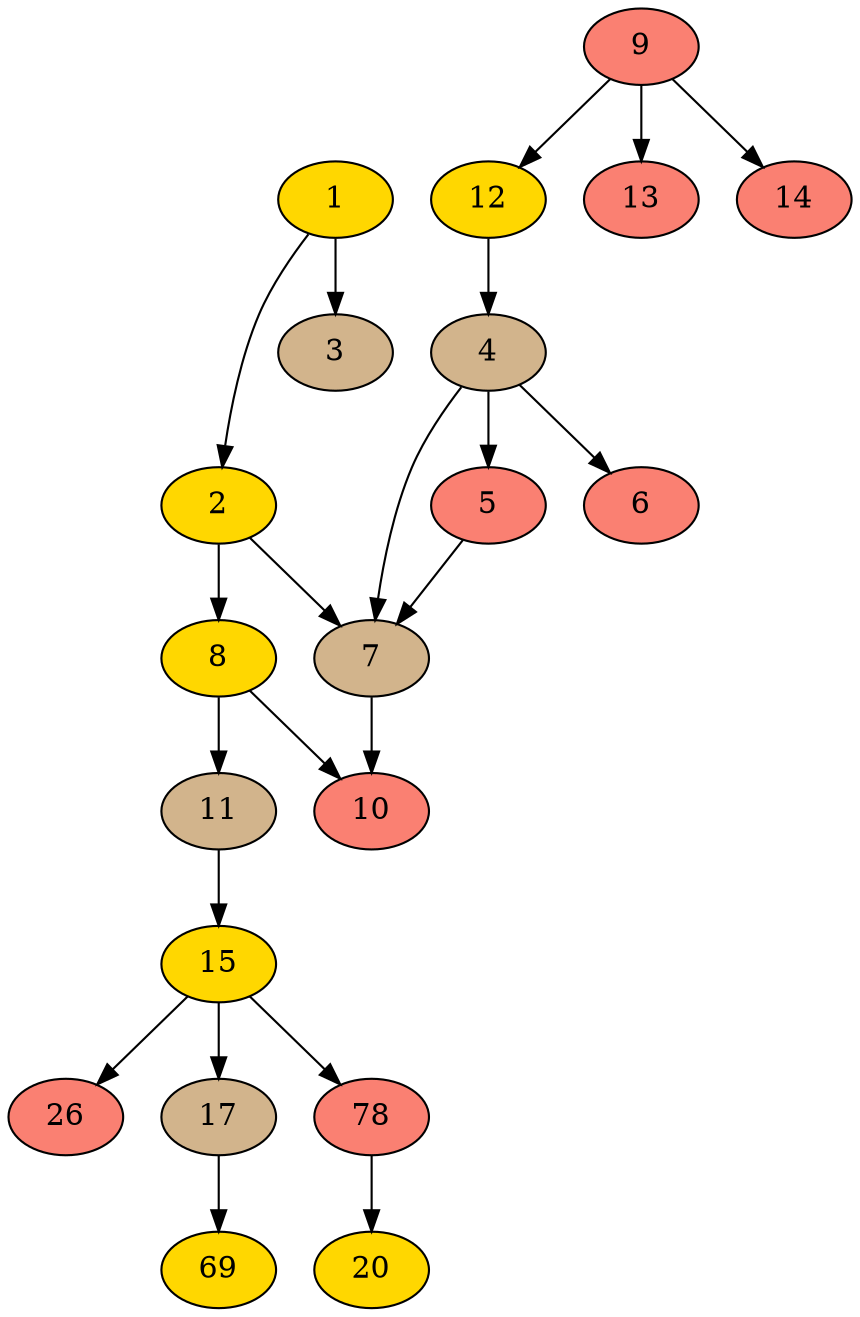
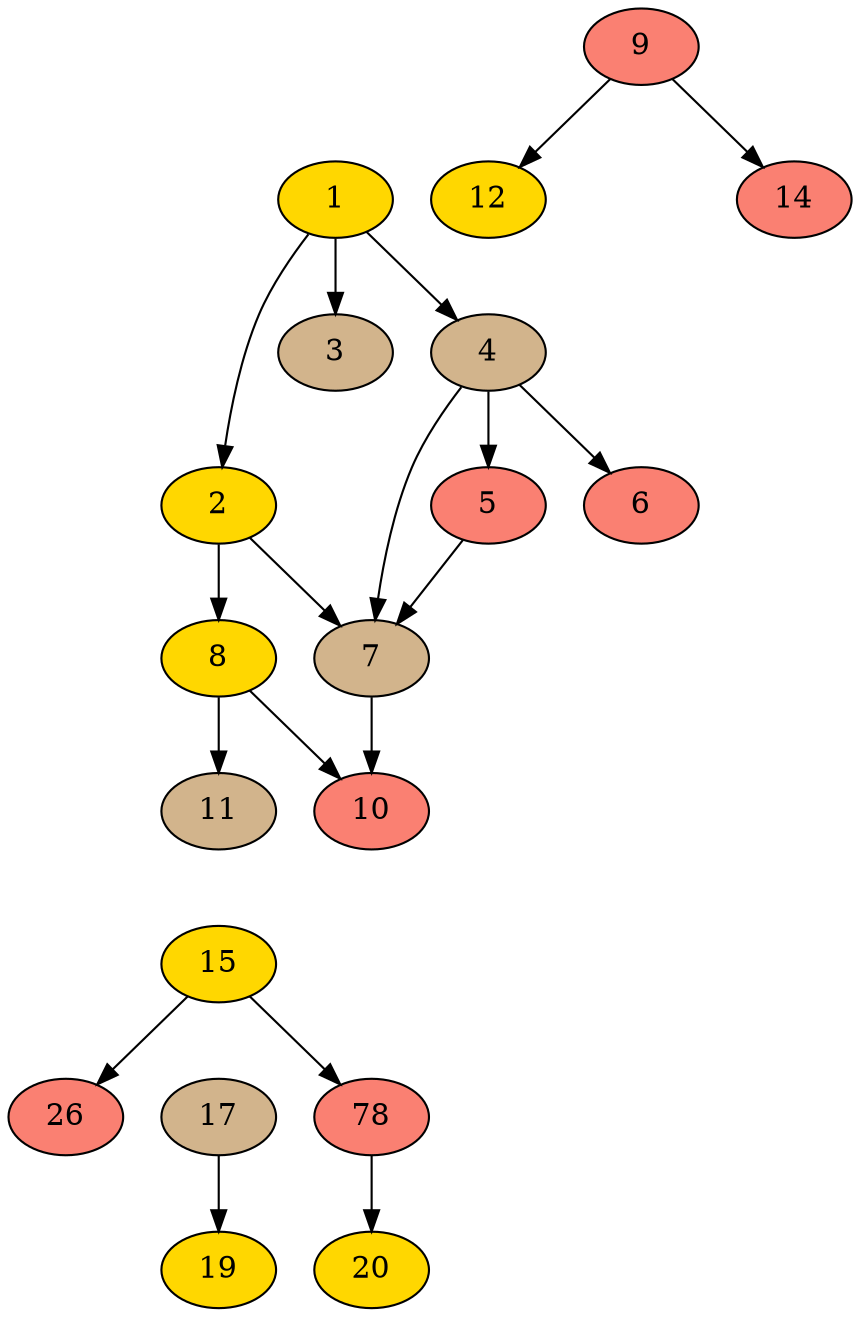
node "13": removed
edge "12" -> "4": now "1" -> "4"
edge "11" -> "15": removed
edge "15" -> "17": removed
node "69": label "69" -> "19"
